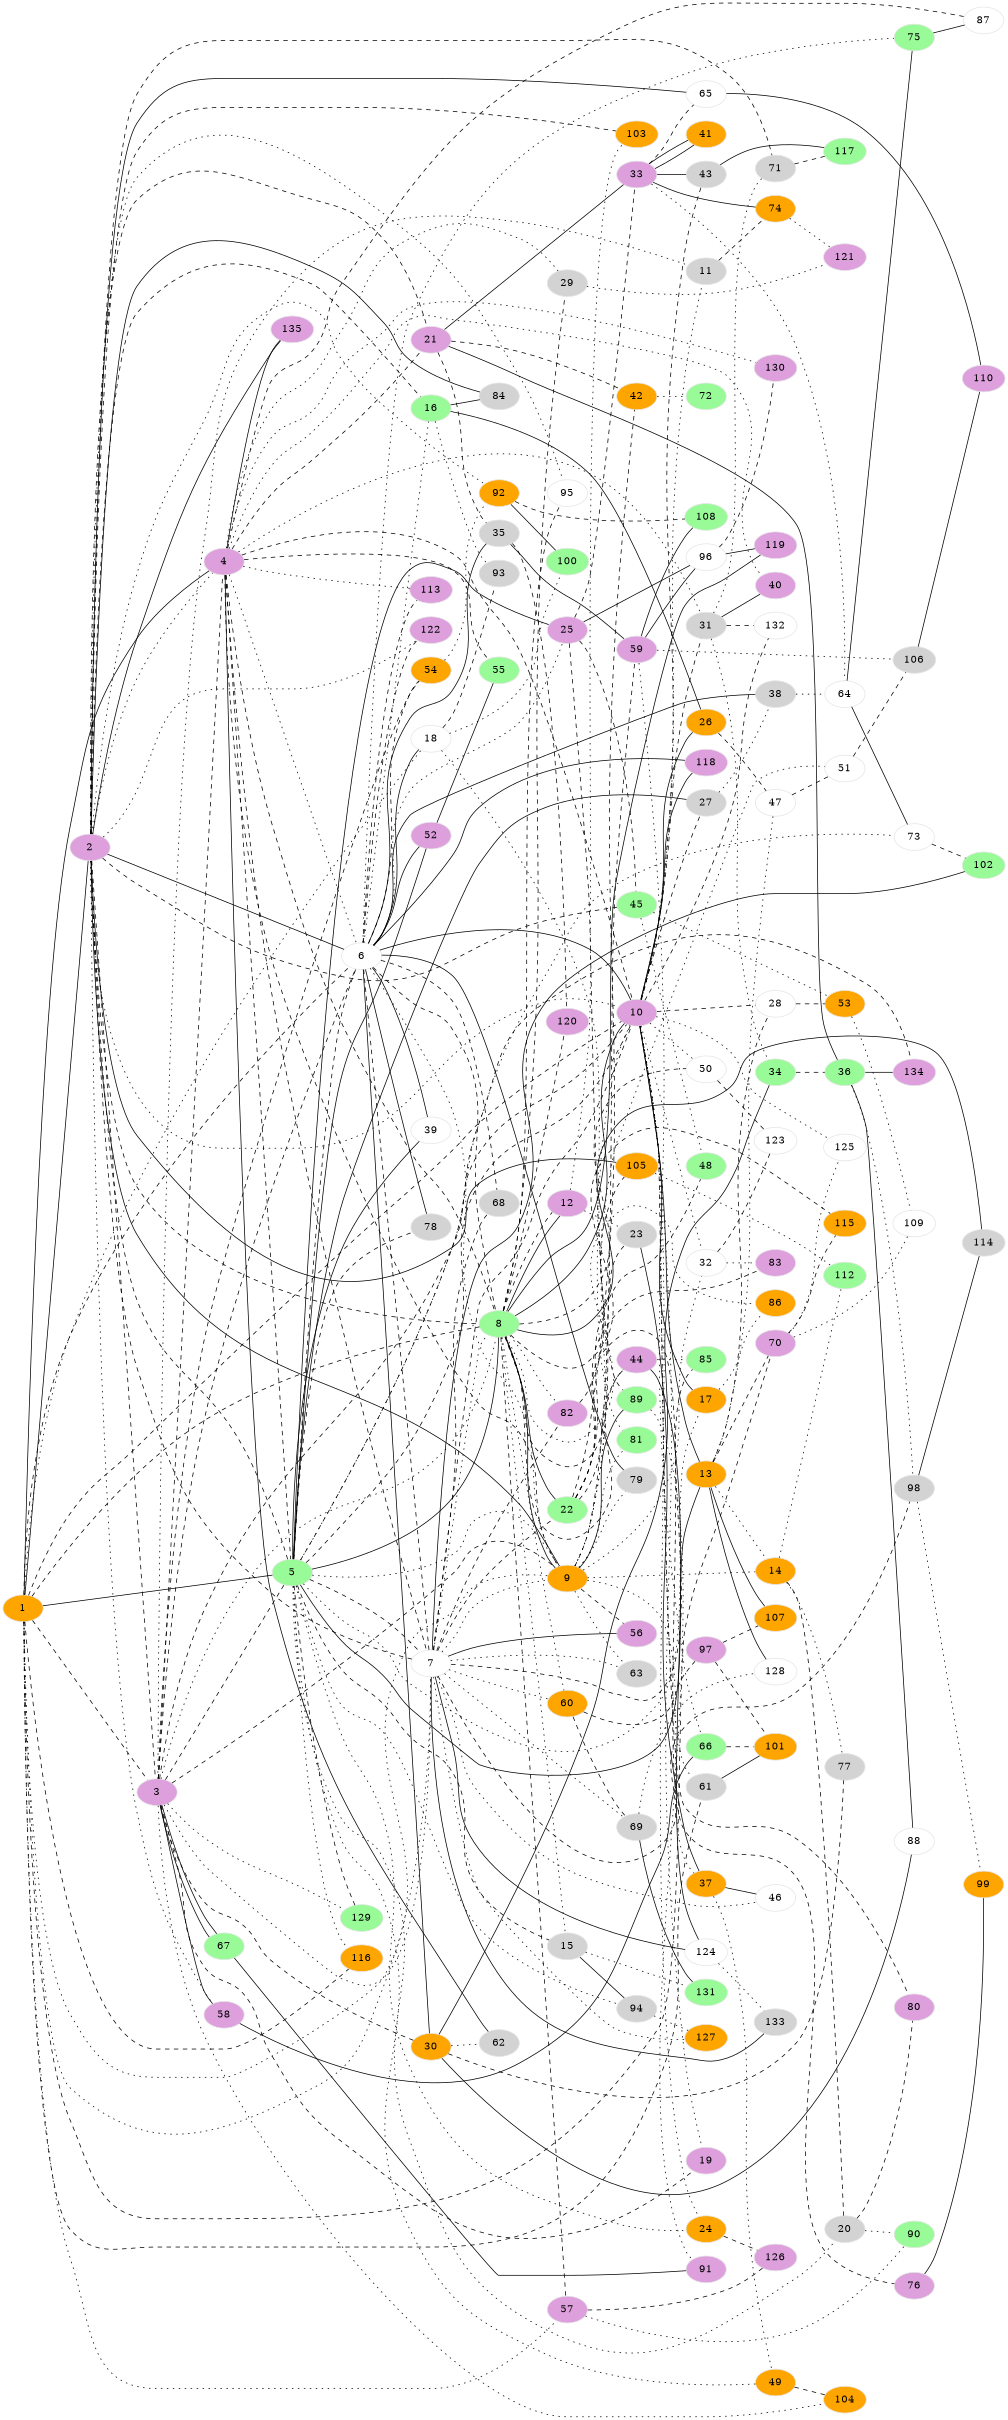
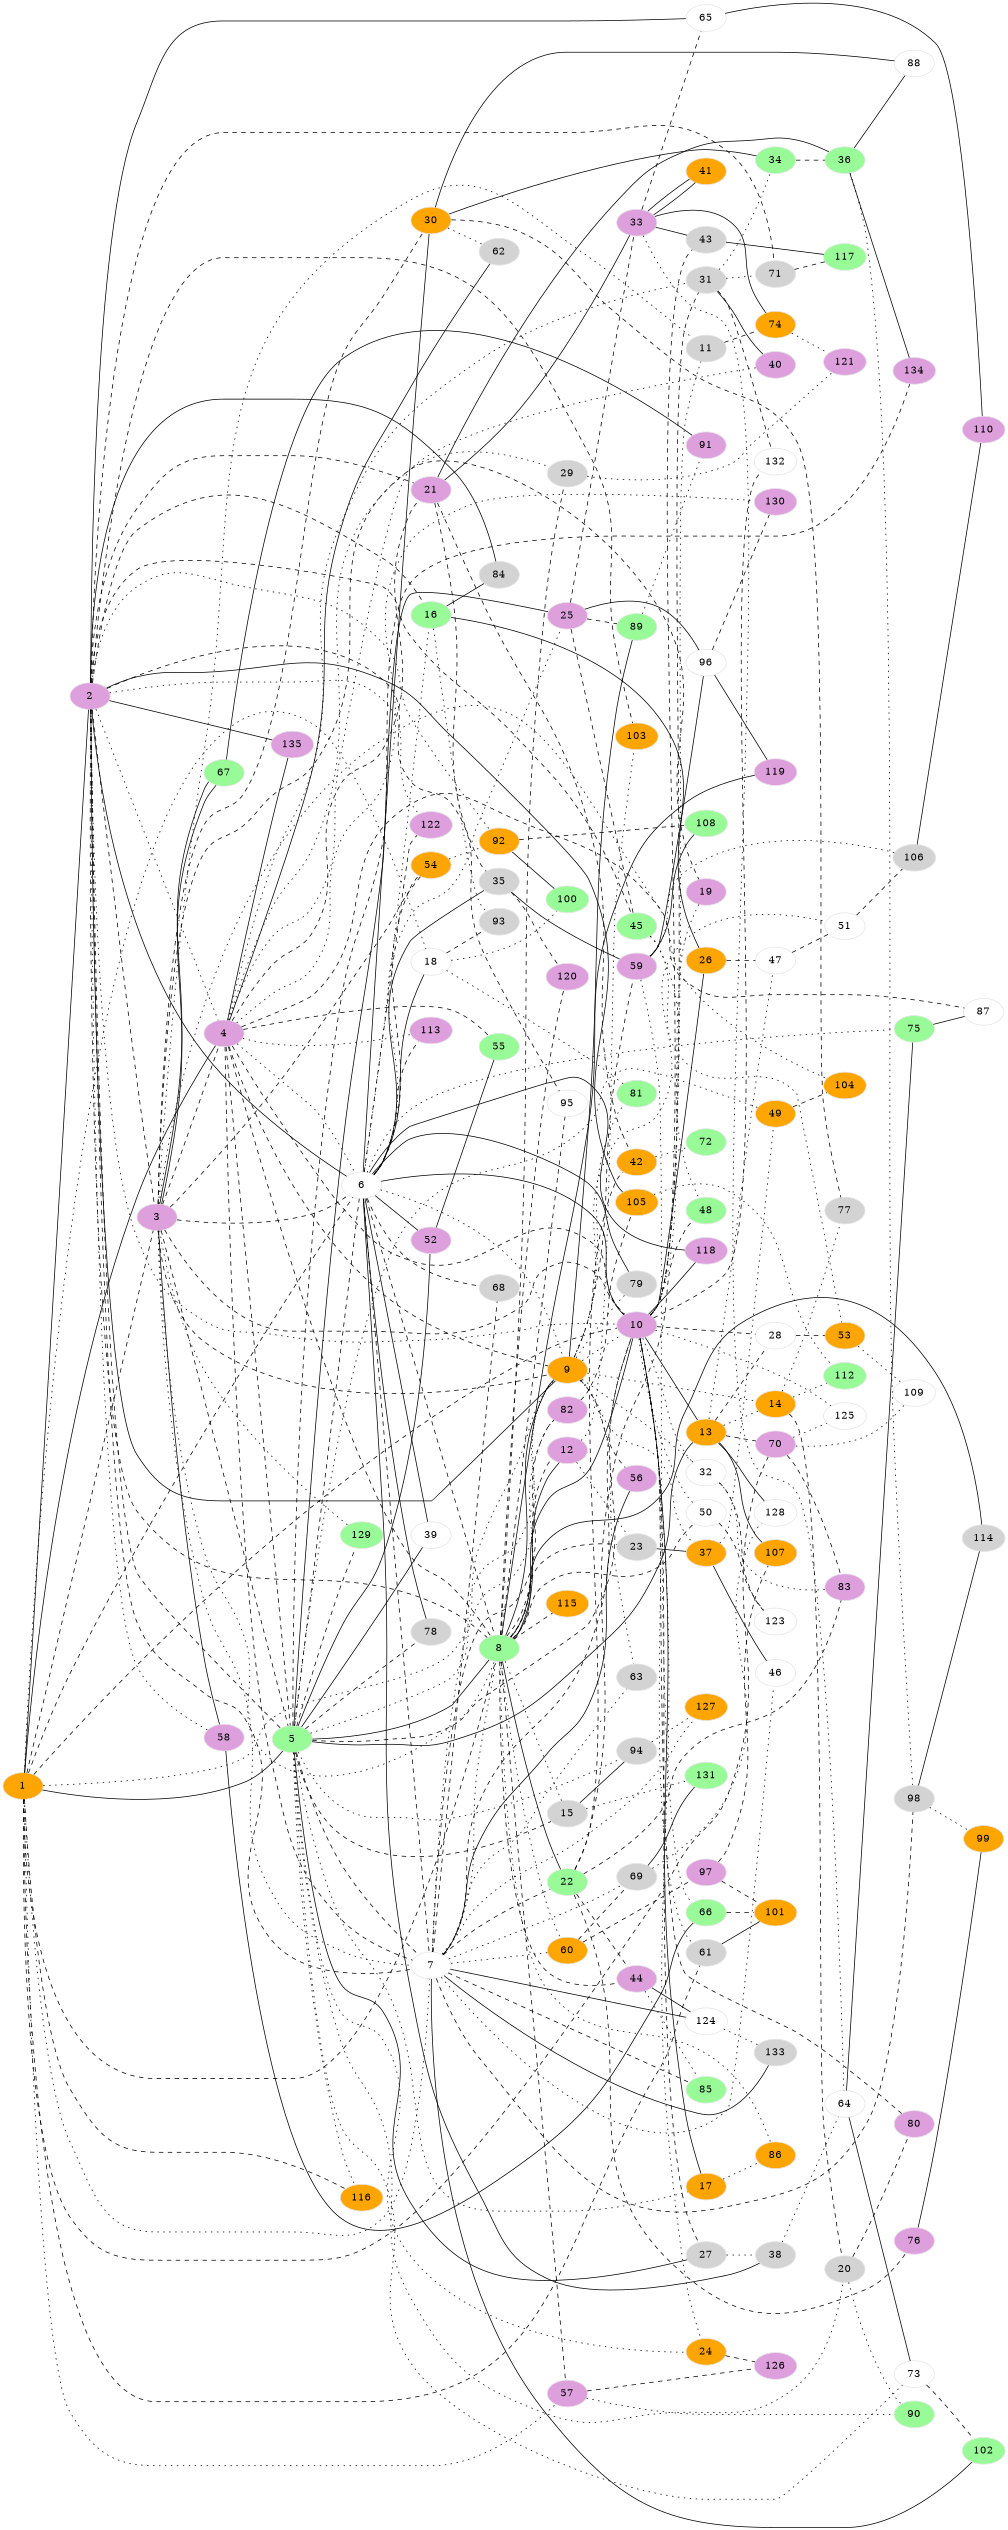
edge "95" -- "2": style dotted -> dashed
edge "115" -- "70": now "83" -- "70"
